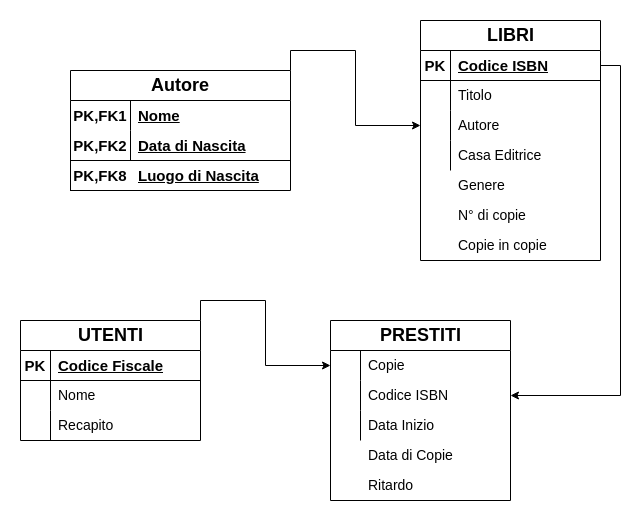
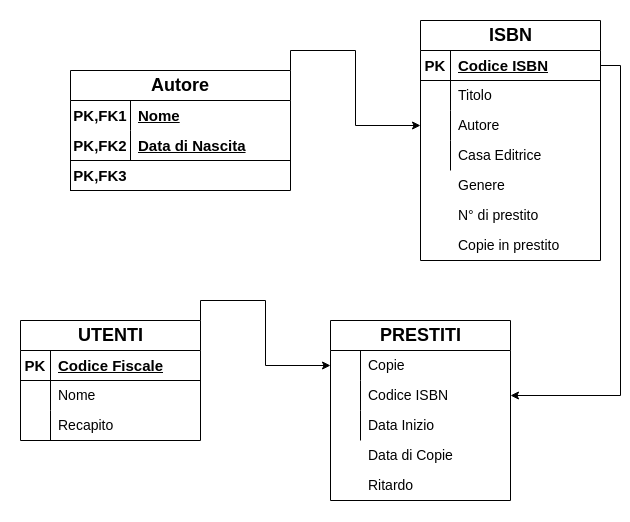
node "LIBRI": label "LIBRI" -> "ISBN"
node "PK,FK8": label "PK,FK8" -> "PK,FK3"
node "Luogo di Nascita": removed
node "N° di copie": label "N° di copie" -> "N° di prestito"
node "Copie in copie": label "Copie in copie" -> "Copie in prestito"
